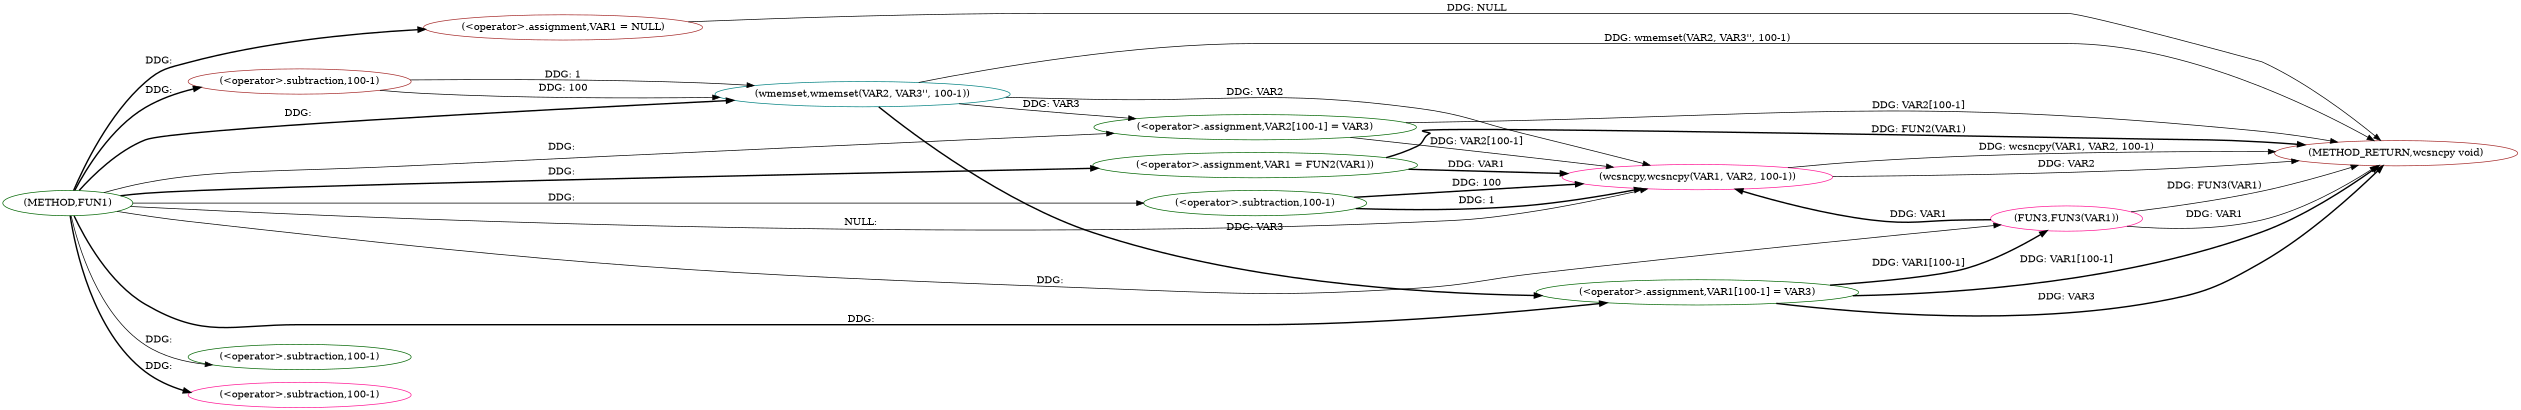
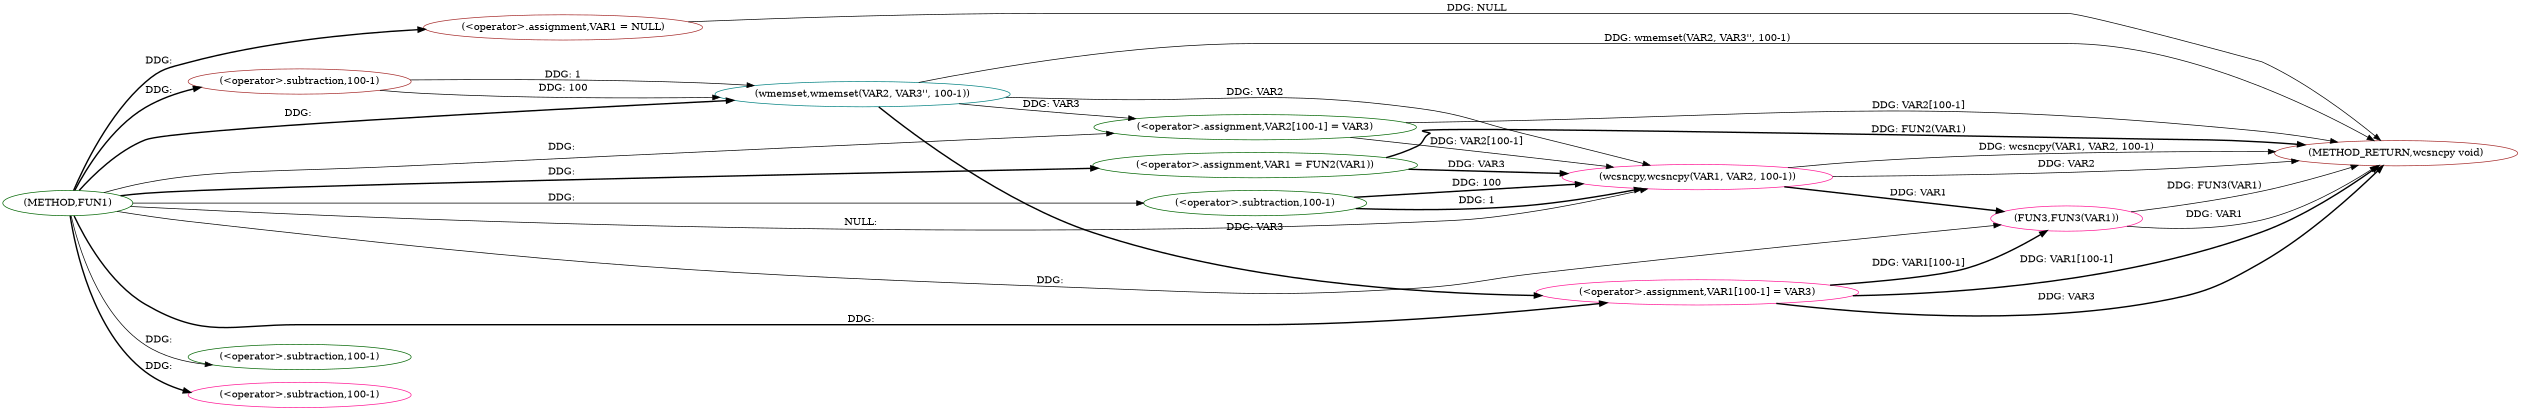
edge "(<operator>.assignment,VAR1 = FUN2(VAR1))" -> "(wcsncpy,wcsncpy(VAR1, VAR2, 100-1))": label "DDG: VAR1" -> "DDG: VAR3"
edge "(FUN3,FUN3(VAR1))" -> "(wcsncpy,wcsncpy(VAR1, VAR2, 100-1))": reversed
node "(<operator>.assignment,VAR1[100-1] = VAR3)": color darkgreen -> deeppink
